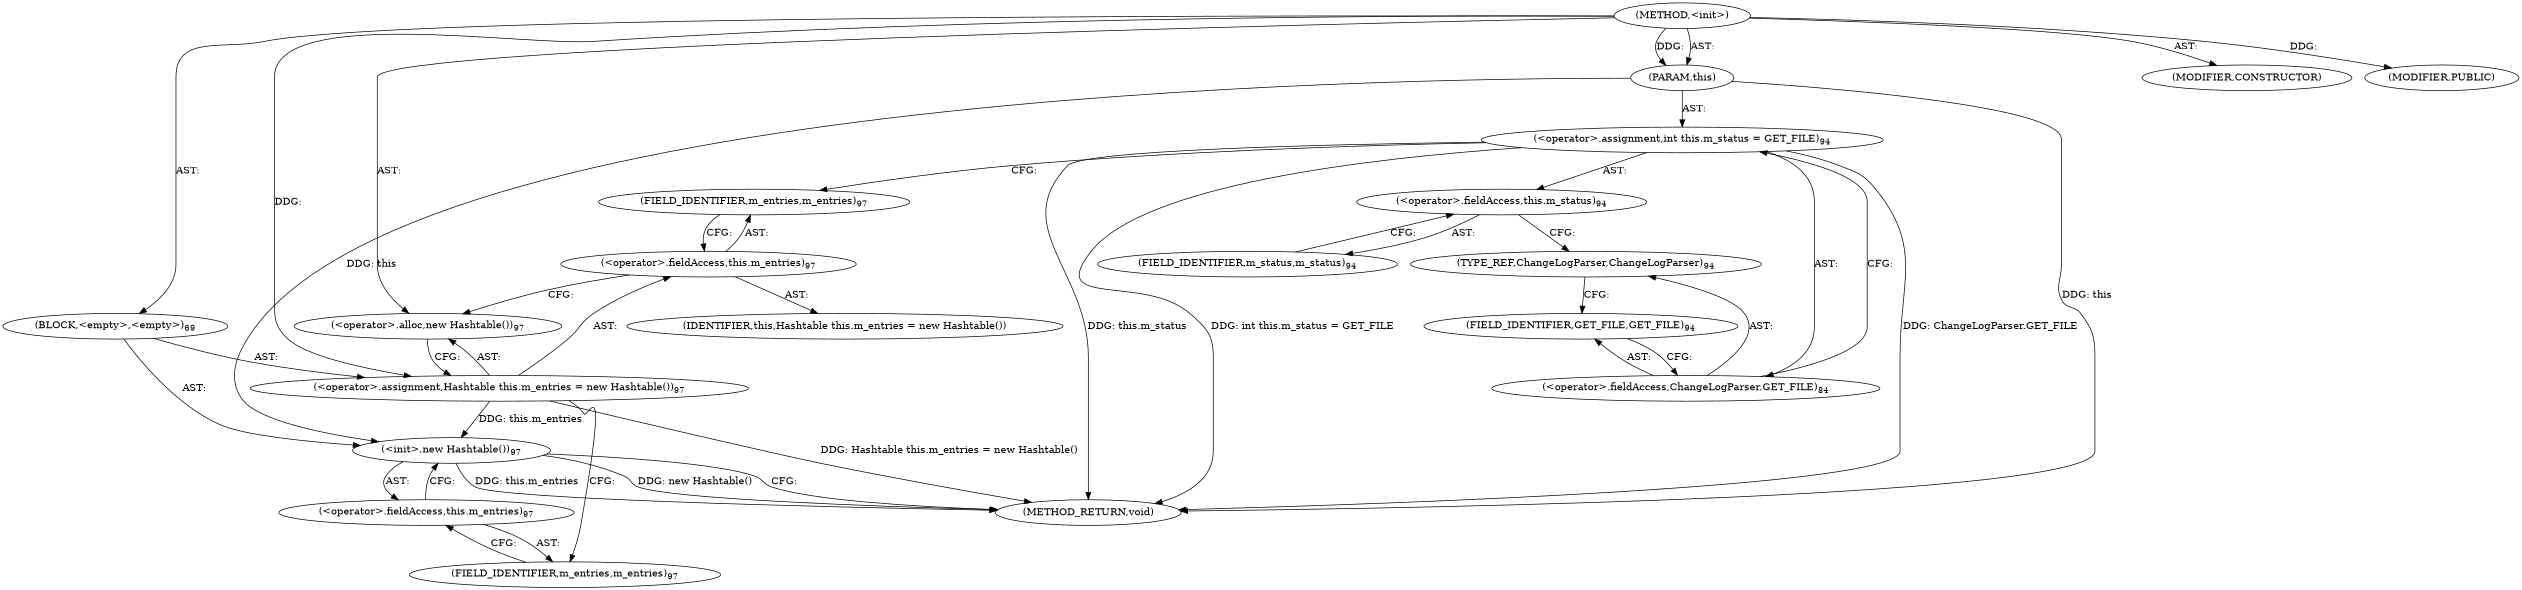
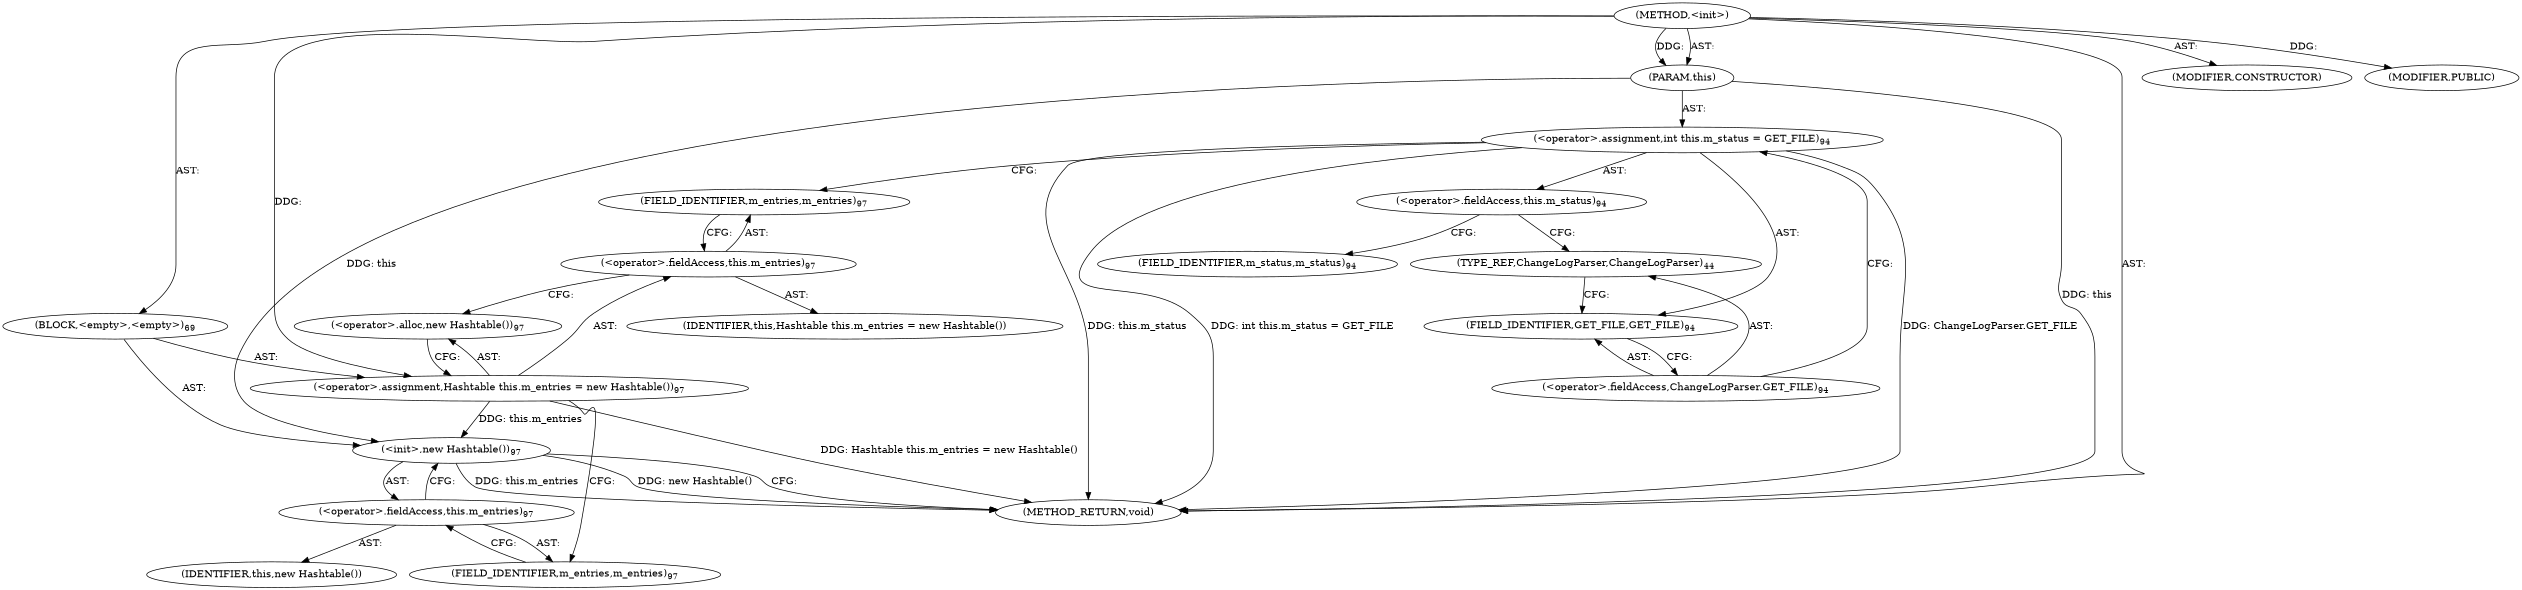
edge "(METHOD,<init>)" -> "(<operator>.alloc,new Hashtable())": now "(METHOD,<init>)" -> "(METHOD_RETURN,void)"
edge "(<operator>.fieldAccess,this.m_status)" -> "(FIELD_IDENTIFIER,m_status,m_status)": label "AST: " -> "CFG: "
edge "(FIELD_IDENTIFIER,m_status,m_status)" -> "(<operator>.fieldAccess,this.m_status)": removed, label "CFG:"
edge "(<operator>.assignment,int this.m_status = GET_FILE)" -> "(<operator>.fieldAccess,ChangeLogParser.GET_FILE)": now "(<operator>.assignment,int this.m_status = GET_FILE)" -> "(FIELD_IDENTIFIER,GET_FILE,GET_FILE)"
node "(TYPE_REF,ChangeLogParser,ChangeLogParser)": text "94" -> "44"
node "(<operator>.fieldAccess,ChangeLogParser.GET_FILE)": text "84" -> "94"
node "(IDENTIFIER,this,new Hashtable())": added
